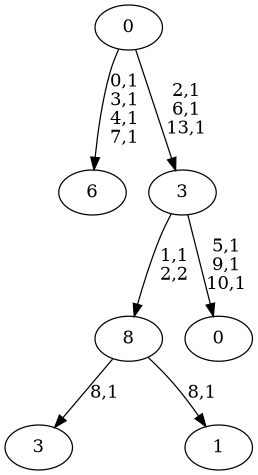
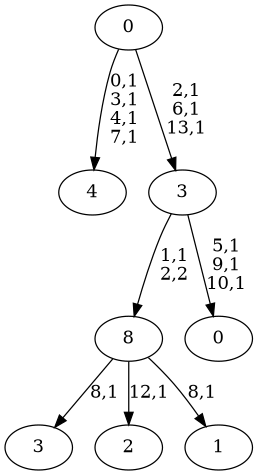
node "6": label "6" -> "4"
node "2": added
